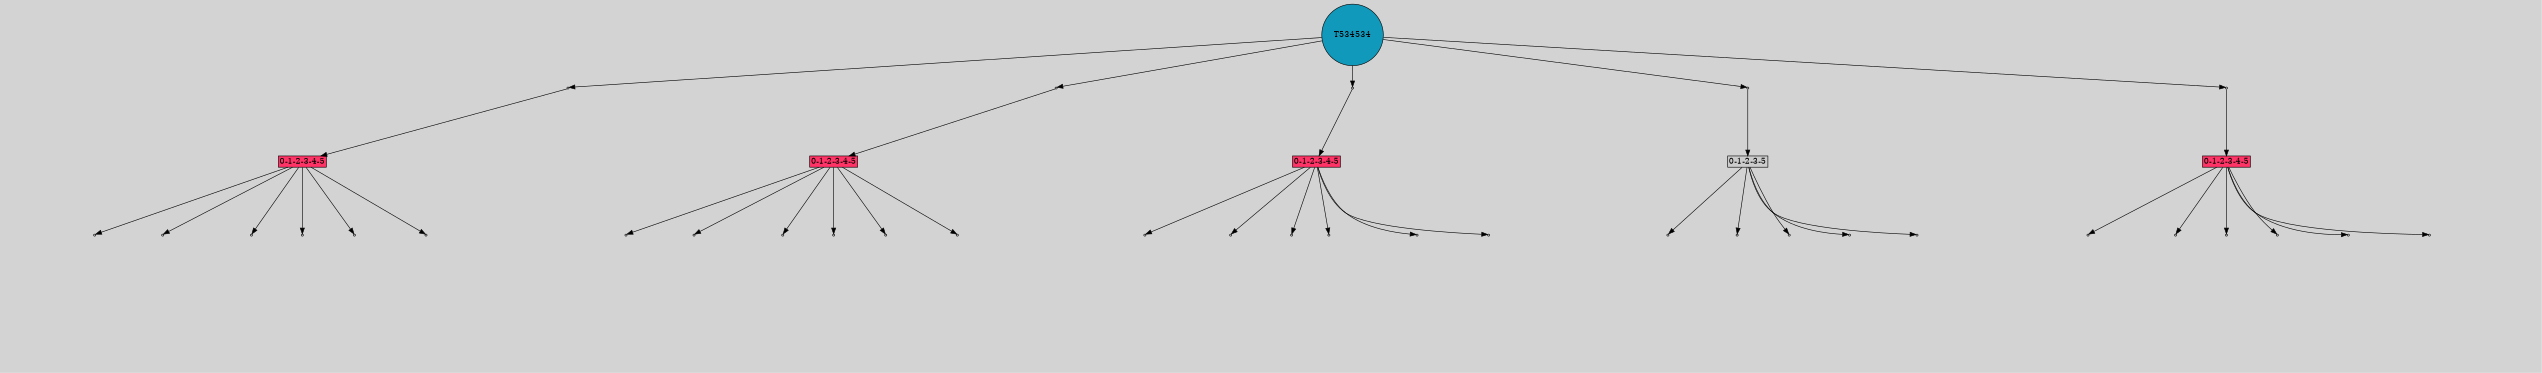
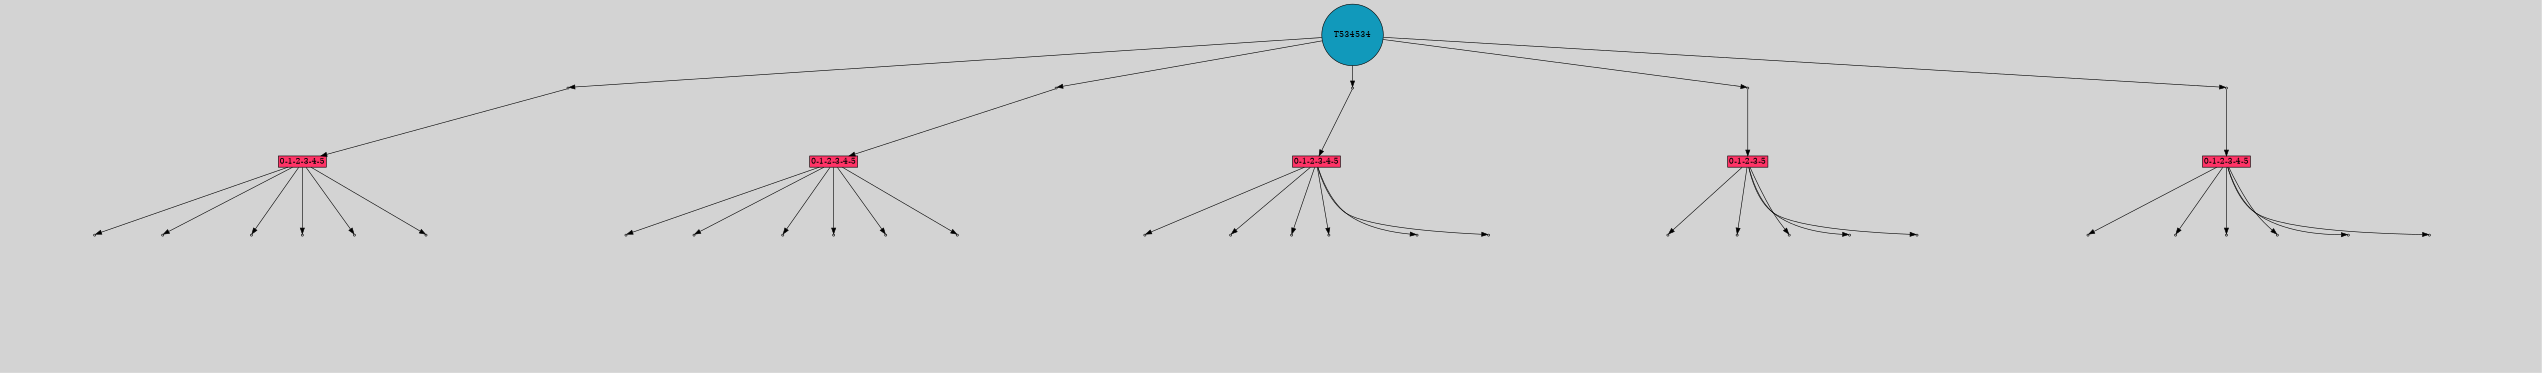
node "0-1-2-3-5": fillcolor #cccccc -> #ff3366
